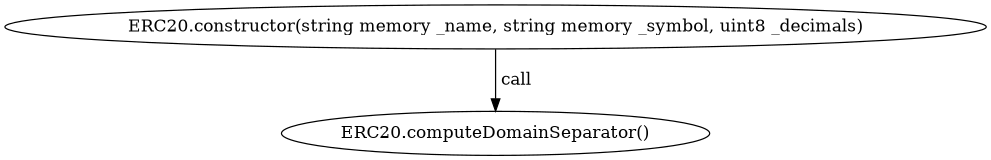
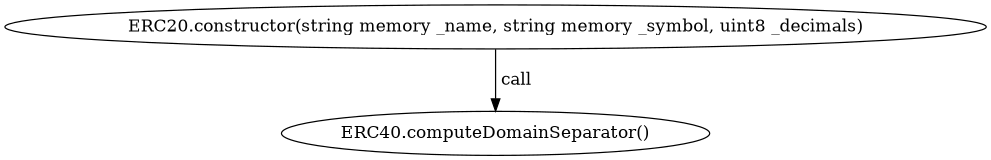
node "ERC20.computeDomainSeparator()": label "ERC20.computeDomainSeparator()" -> "ERC40.computeDomainSeparator()"
